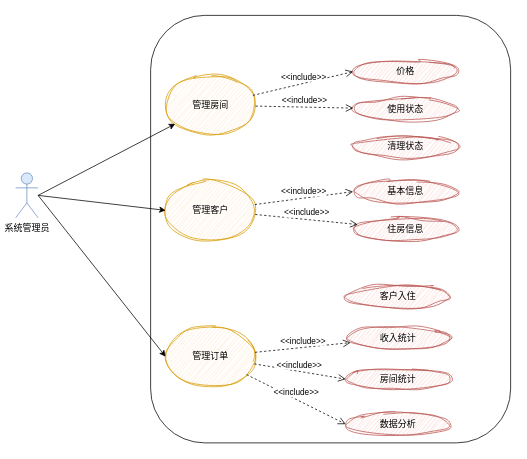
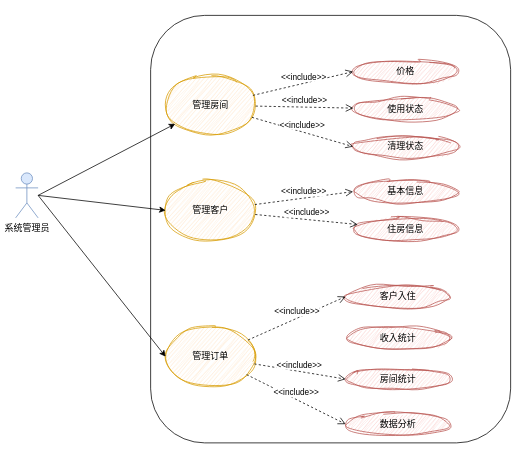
edge "管理房间" -> "清理状态": added, label "<<include>>"
edge "管理订单" -> "收入统计": now "管理订单" -> "客户入住"
